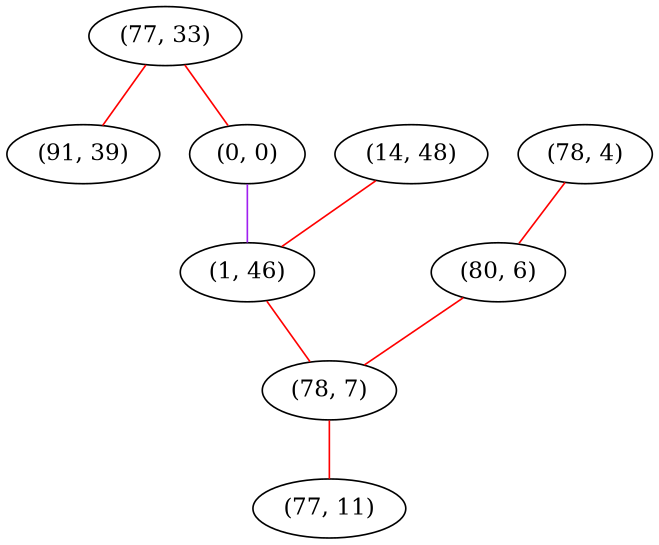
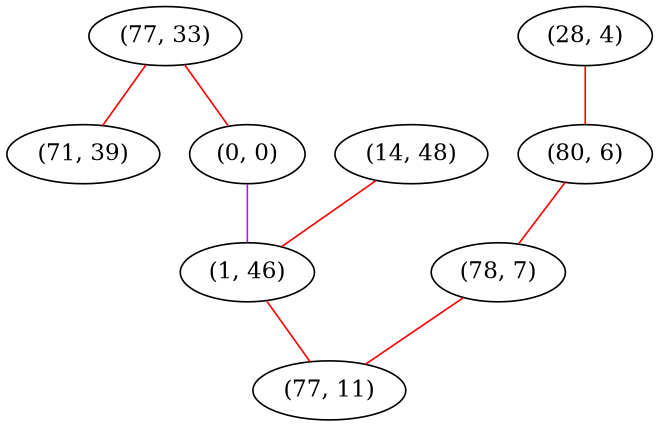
node "(91, 39)": label "(91, 39)" -> "(71, 39)"
node "(78, 4)": label "(78, 4)" -> "(28, 4)"
edge "(1, 46)" -- "(78, 7)": now "(1, 46)" -- "(77, 11)"
